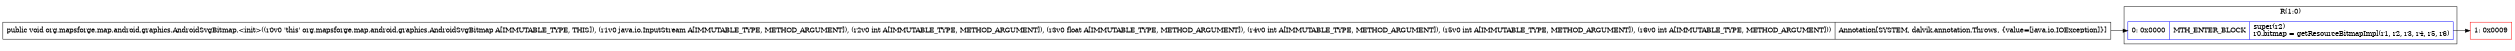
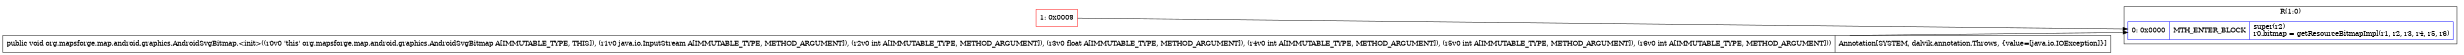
edge "0: 0x0000" -> "1: 0x0009": reversed
